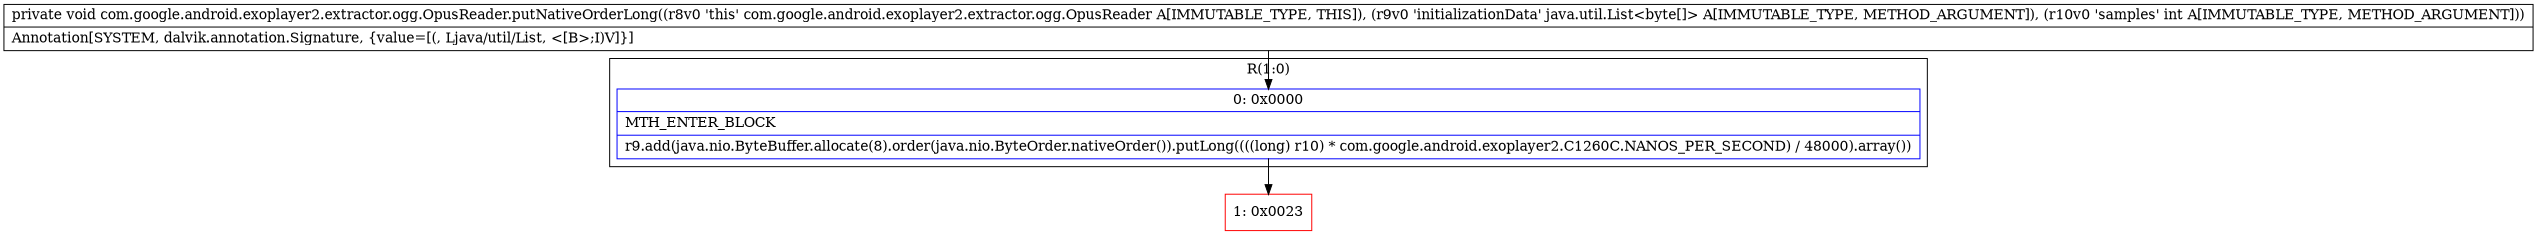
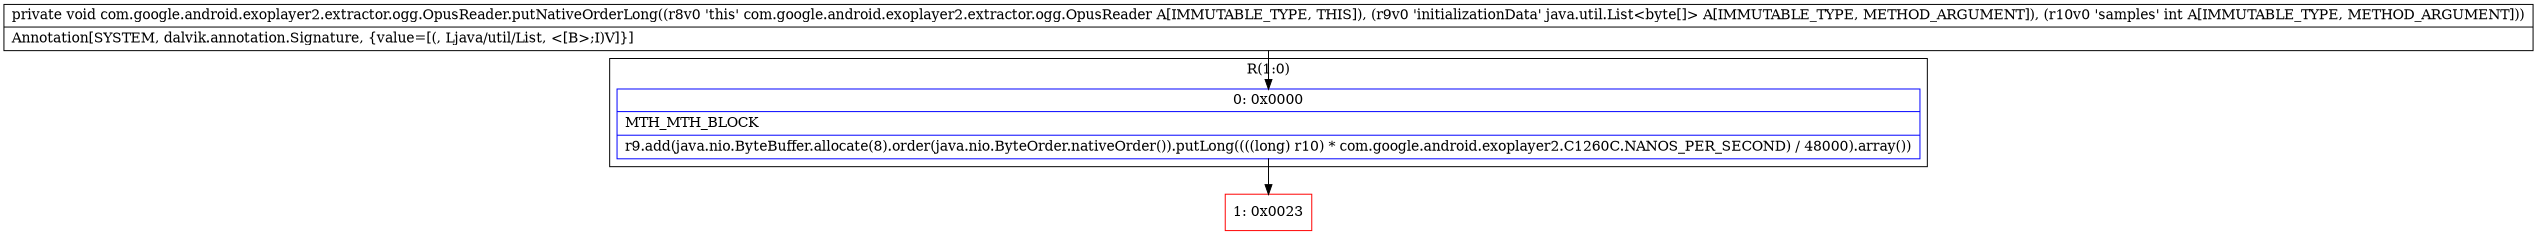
node "0: 0x0000": text "MTH_ENTER_BLOCK" -> "MTH_MTH_BLOCK"
